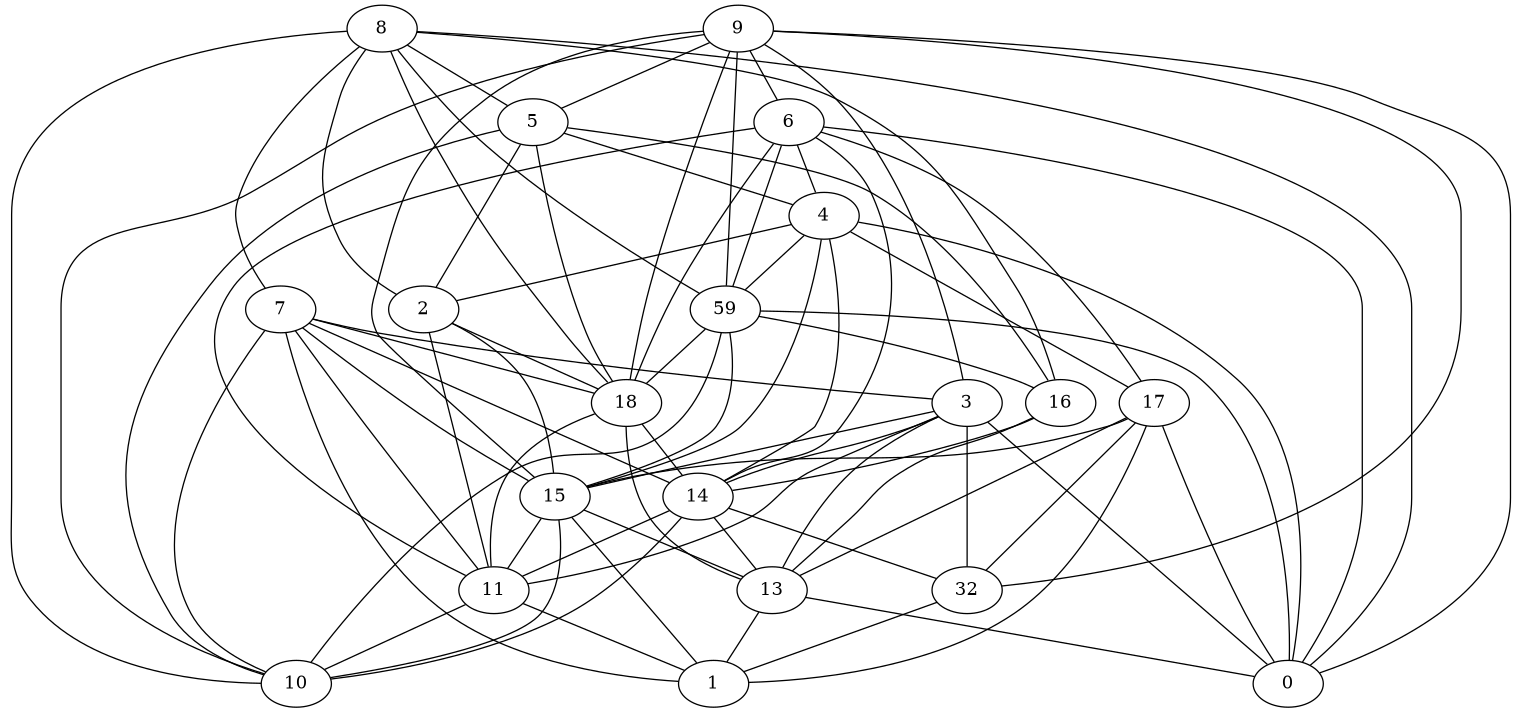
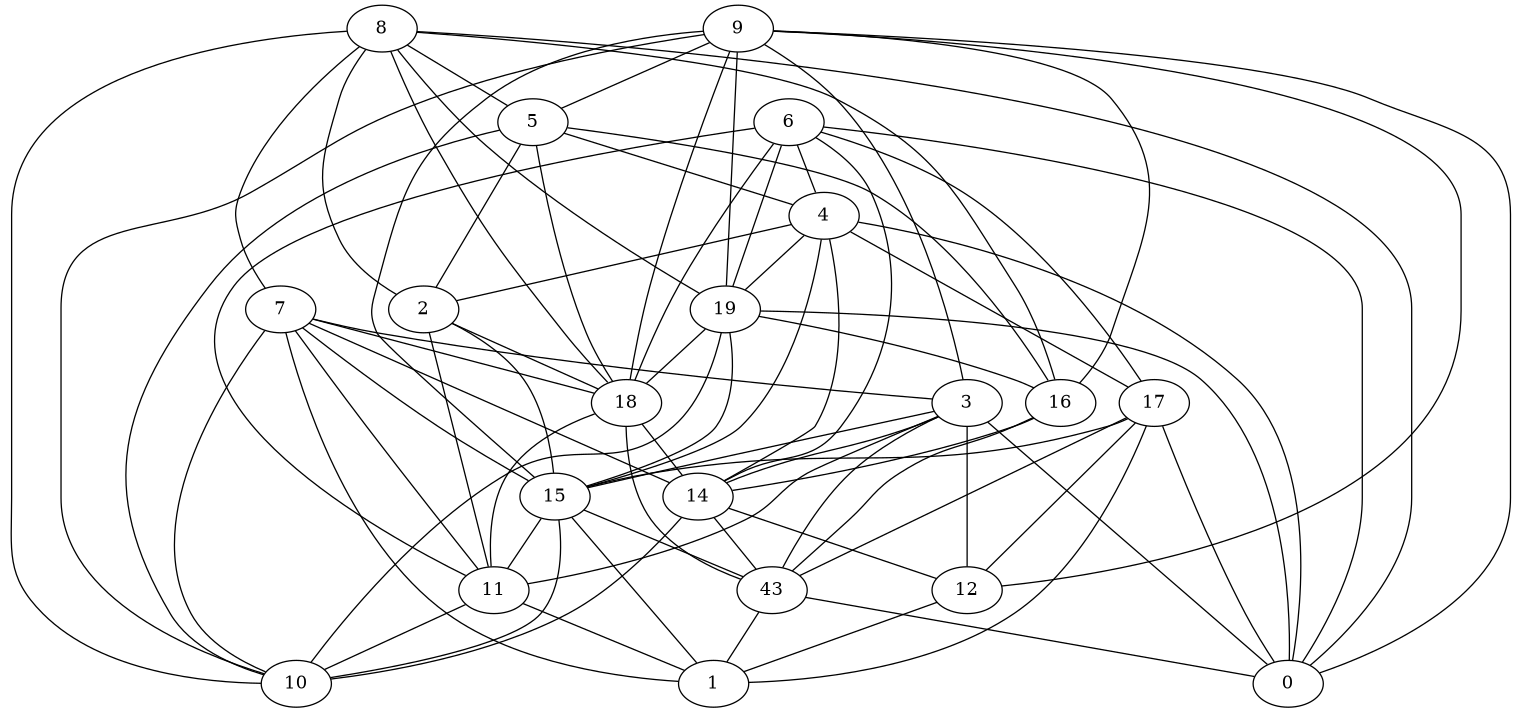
edge "9" -- "6": now "9" -- "16"
node "59": label "59" -> "19"
edge "14" -- "11": removed
node "13": label "13" -> "43"
node "32": label "32" -> "12"
